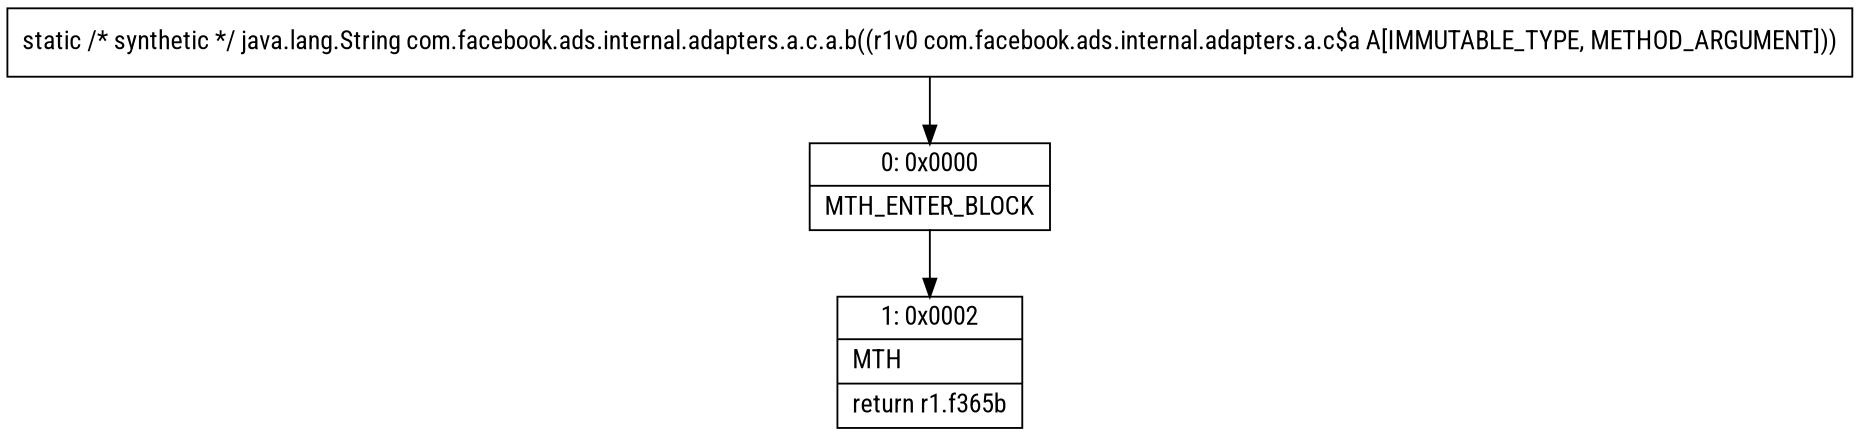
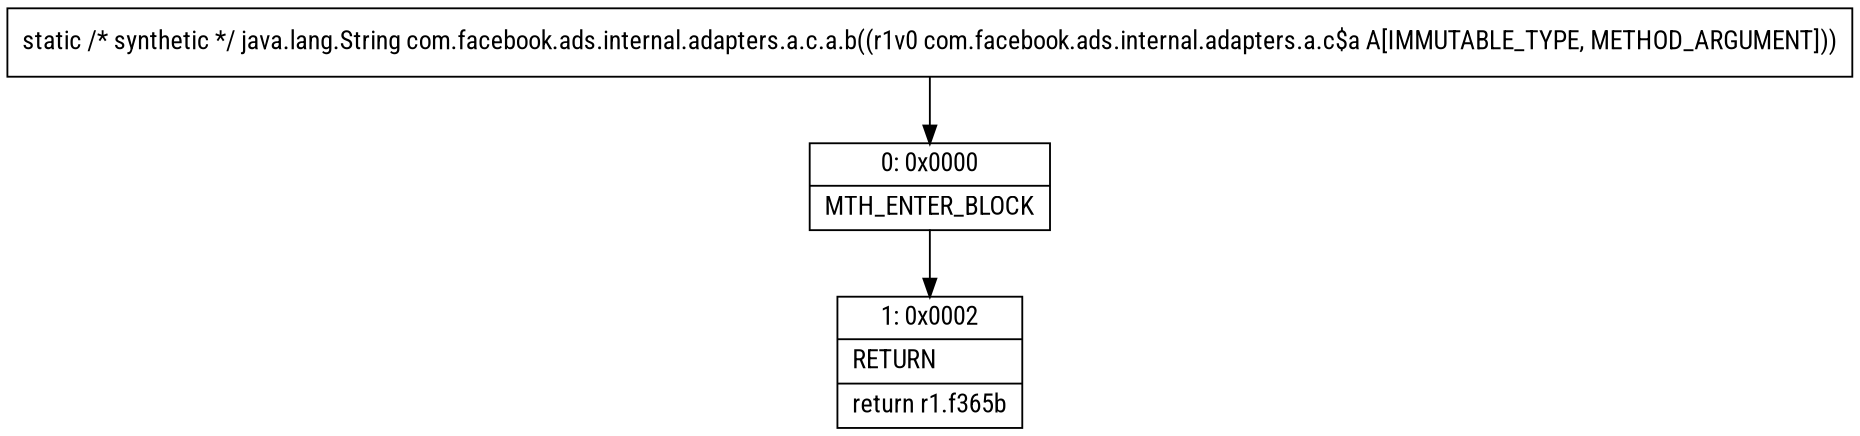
node "1: 0x0002": text "MTH" -> "RETURN"
